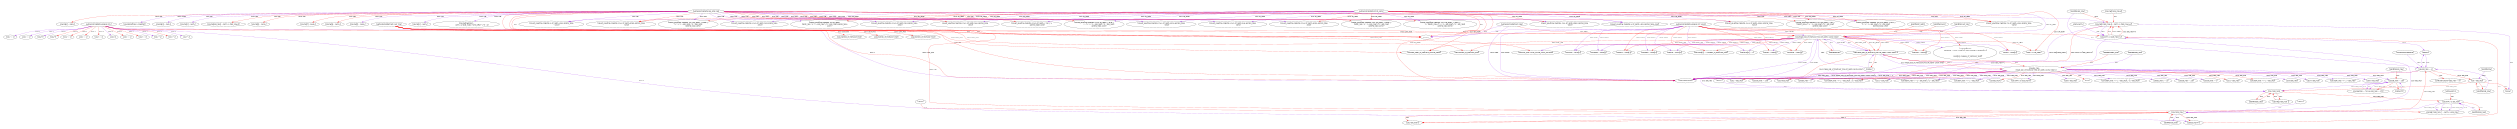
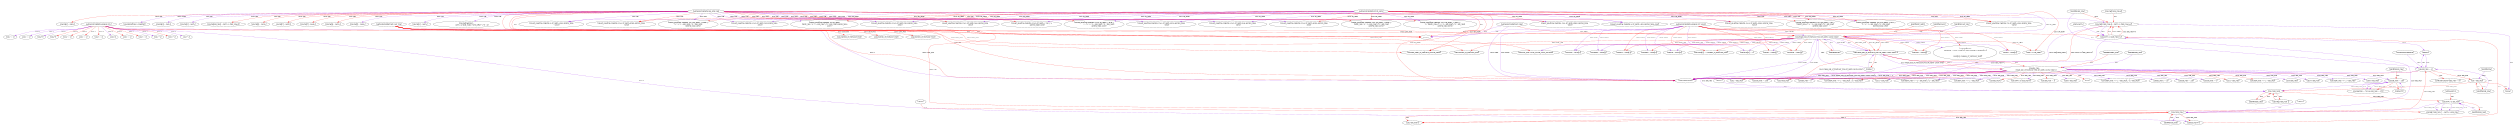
node "(Call,row[7] = 0xEFU)": added
node "(Call,size_max == 3)": added
